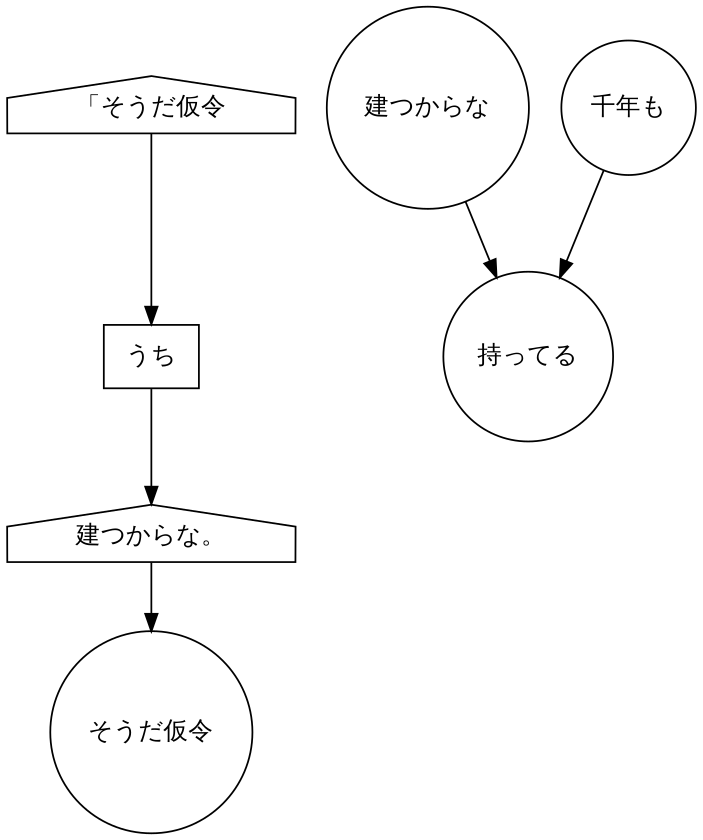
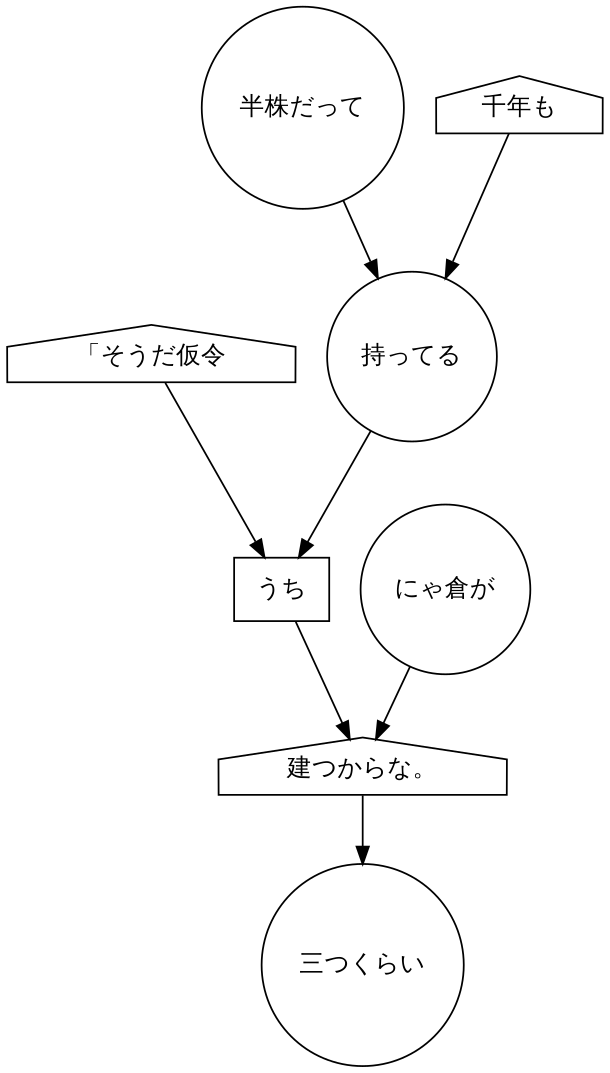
node "建つからな": label "建つからな" -> "半株だって"
node "千年も": shape circle -> house
edge "持ってる" -> "うち": added
node "にゃ倉が": added
node "そうだ仮令": label "そうだ仮令" -> "三つくらい"
